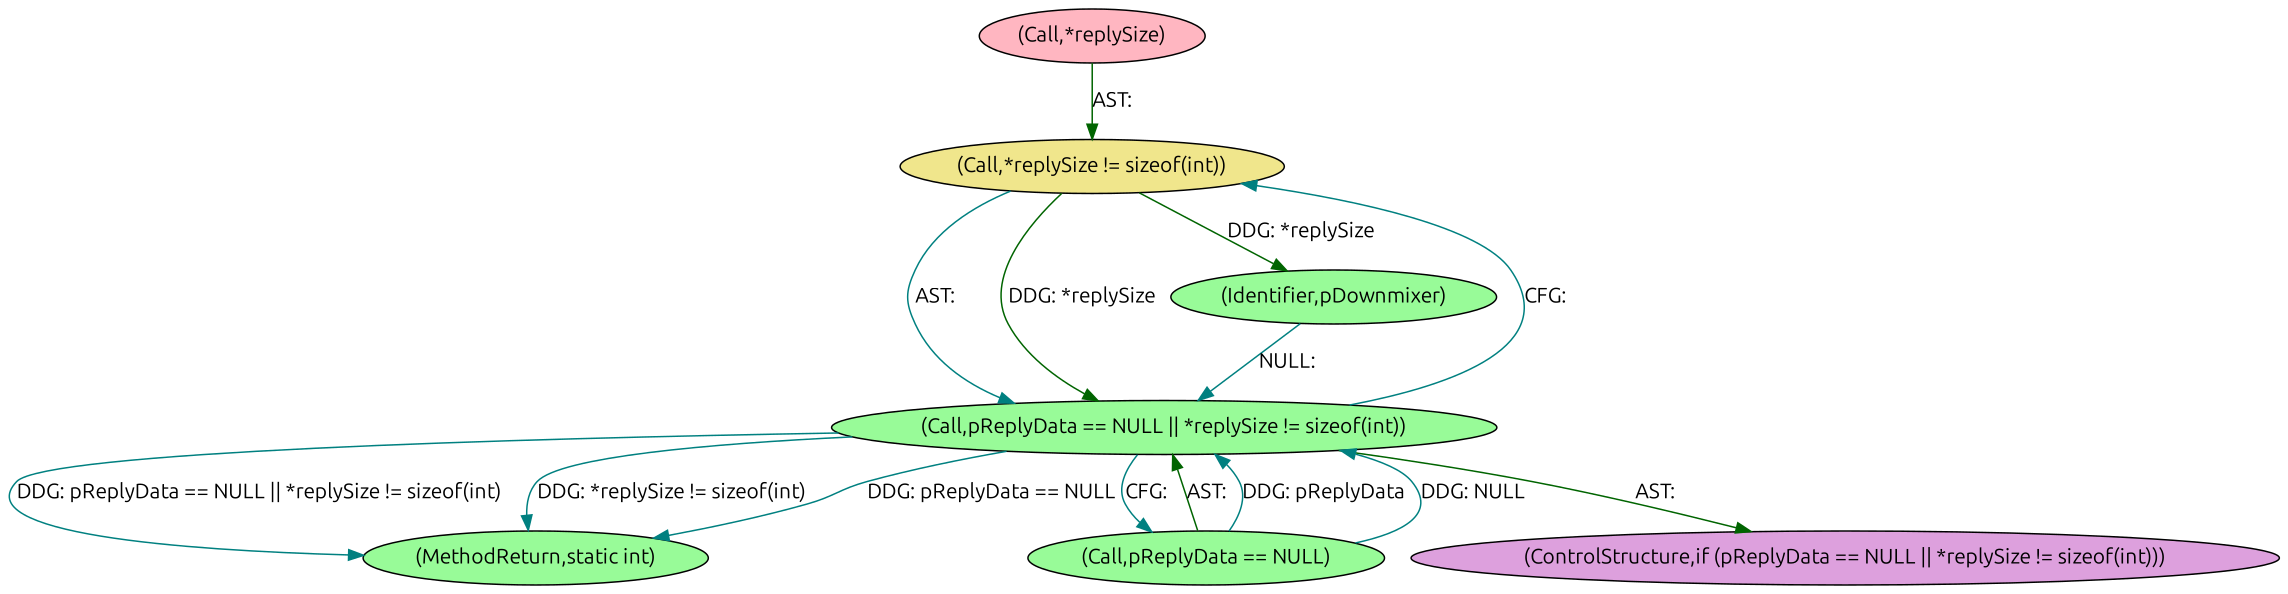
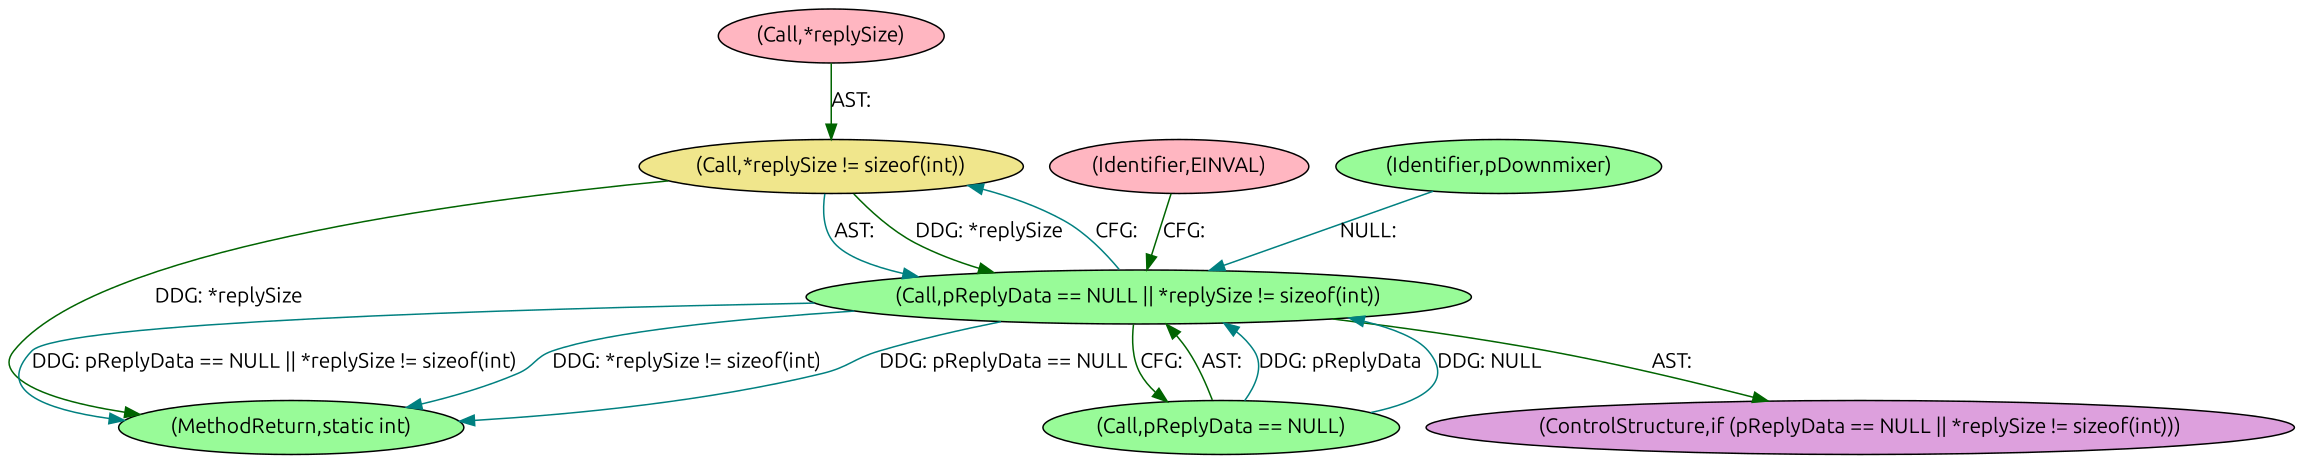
node "(Identifier,EINVAL)": added
edge "(Call,*replySize != sizeof(int))" -> "(Identifier,pDownmixer)": now "(Call,*replySize != sizeof(int))" -> "(MethodReturn,static int)"
edge "(Call,pReplyData == NULL || *replySize != sizeof(int))" -> "(Call,pReplyData == NULL)": color teal -> darkgreen
